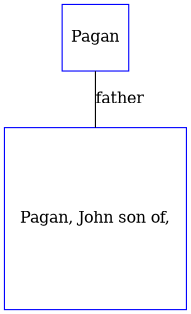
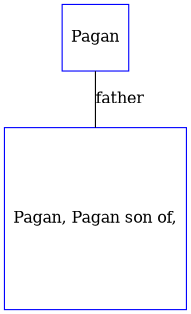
node "Pagan, John son of,": label "Pagan, John son of," -> "Pagan, Pagan son of,"
